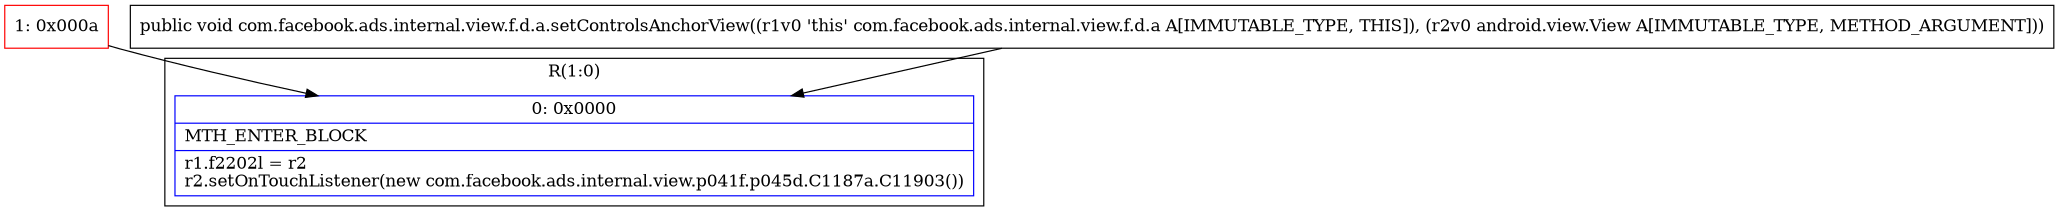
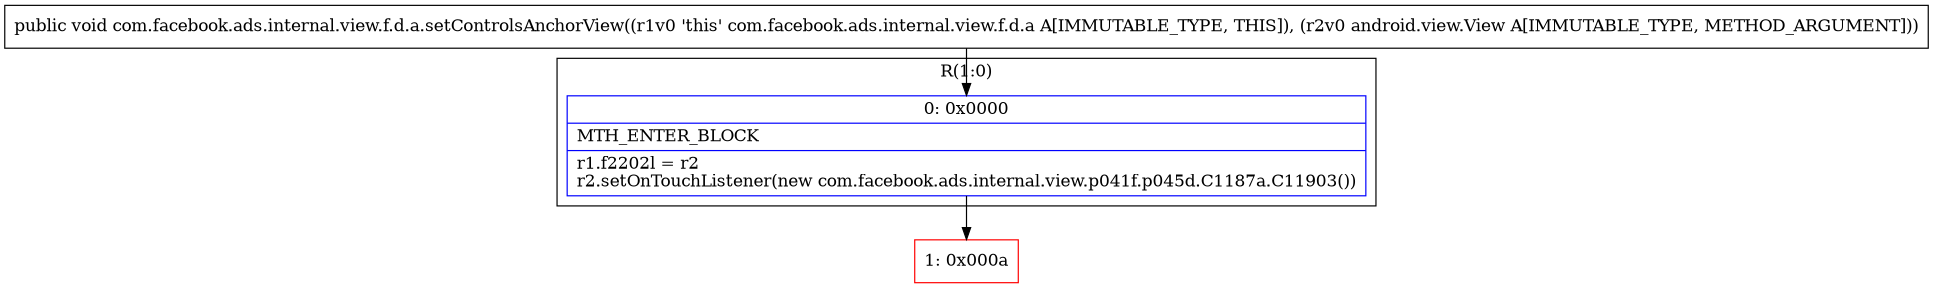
edge "1: 0x000a" -> "0: 0x0000": reversed
